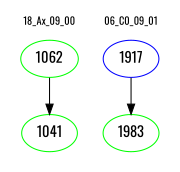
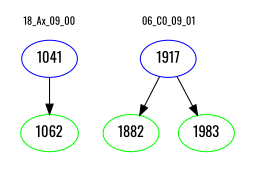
edge "1062" -> "1041": reversed
node "1041": color green -> blue
node "1882": added
